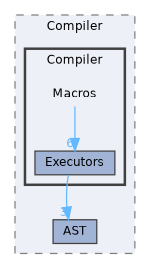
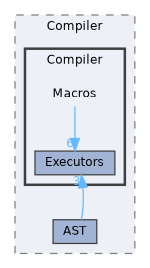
edge "Executors" -> "AST": reversed
